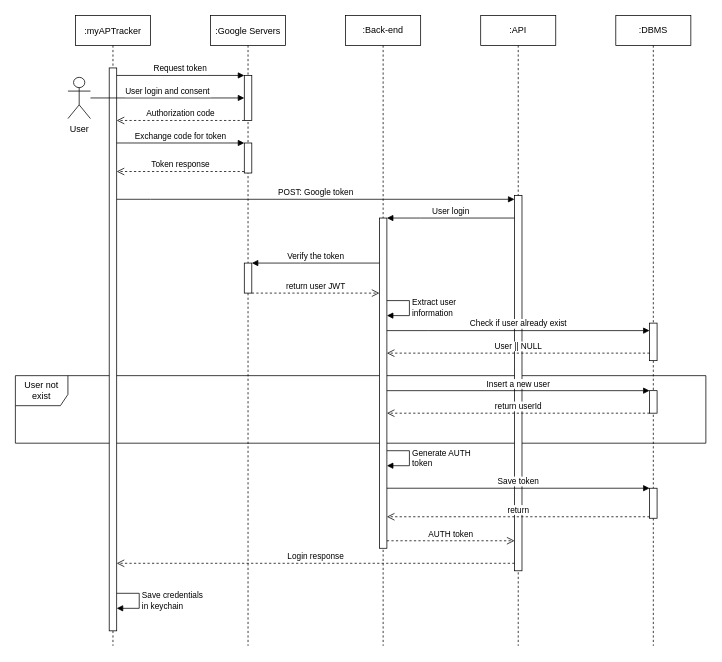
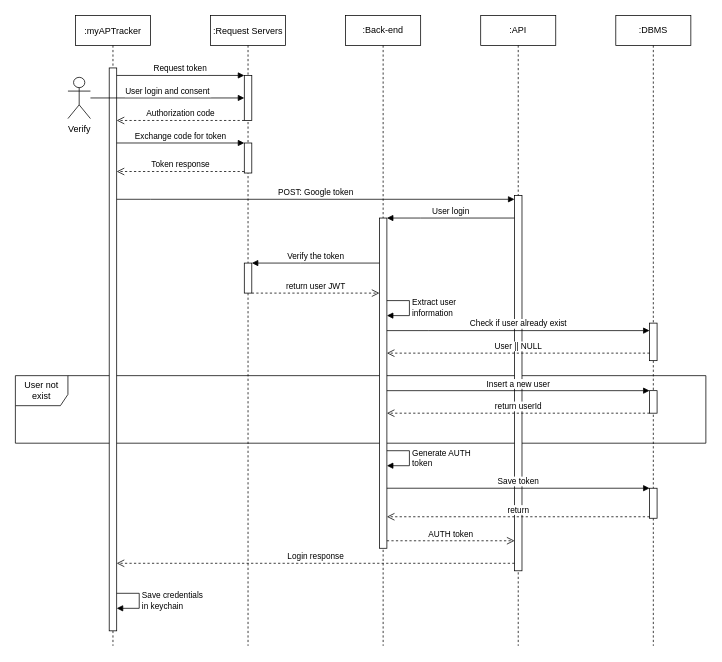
node ":Google Servers": label ":Google Servers" -> ":Request Servers"
node "User": label "User" -> "Verify"
